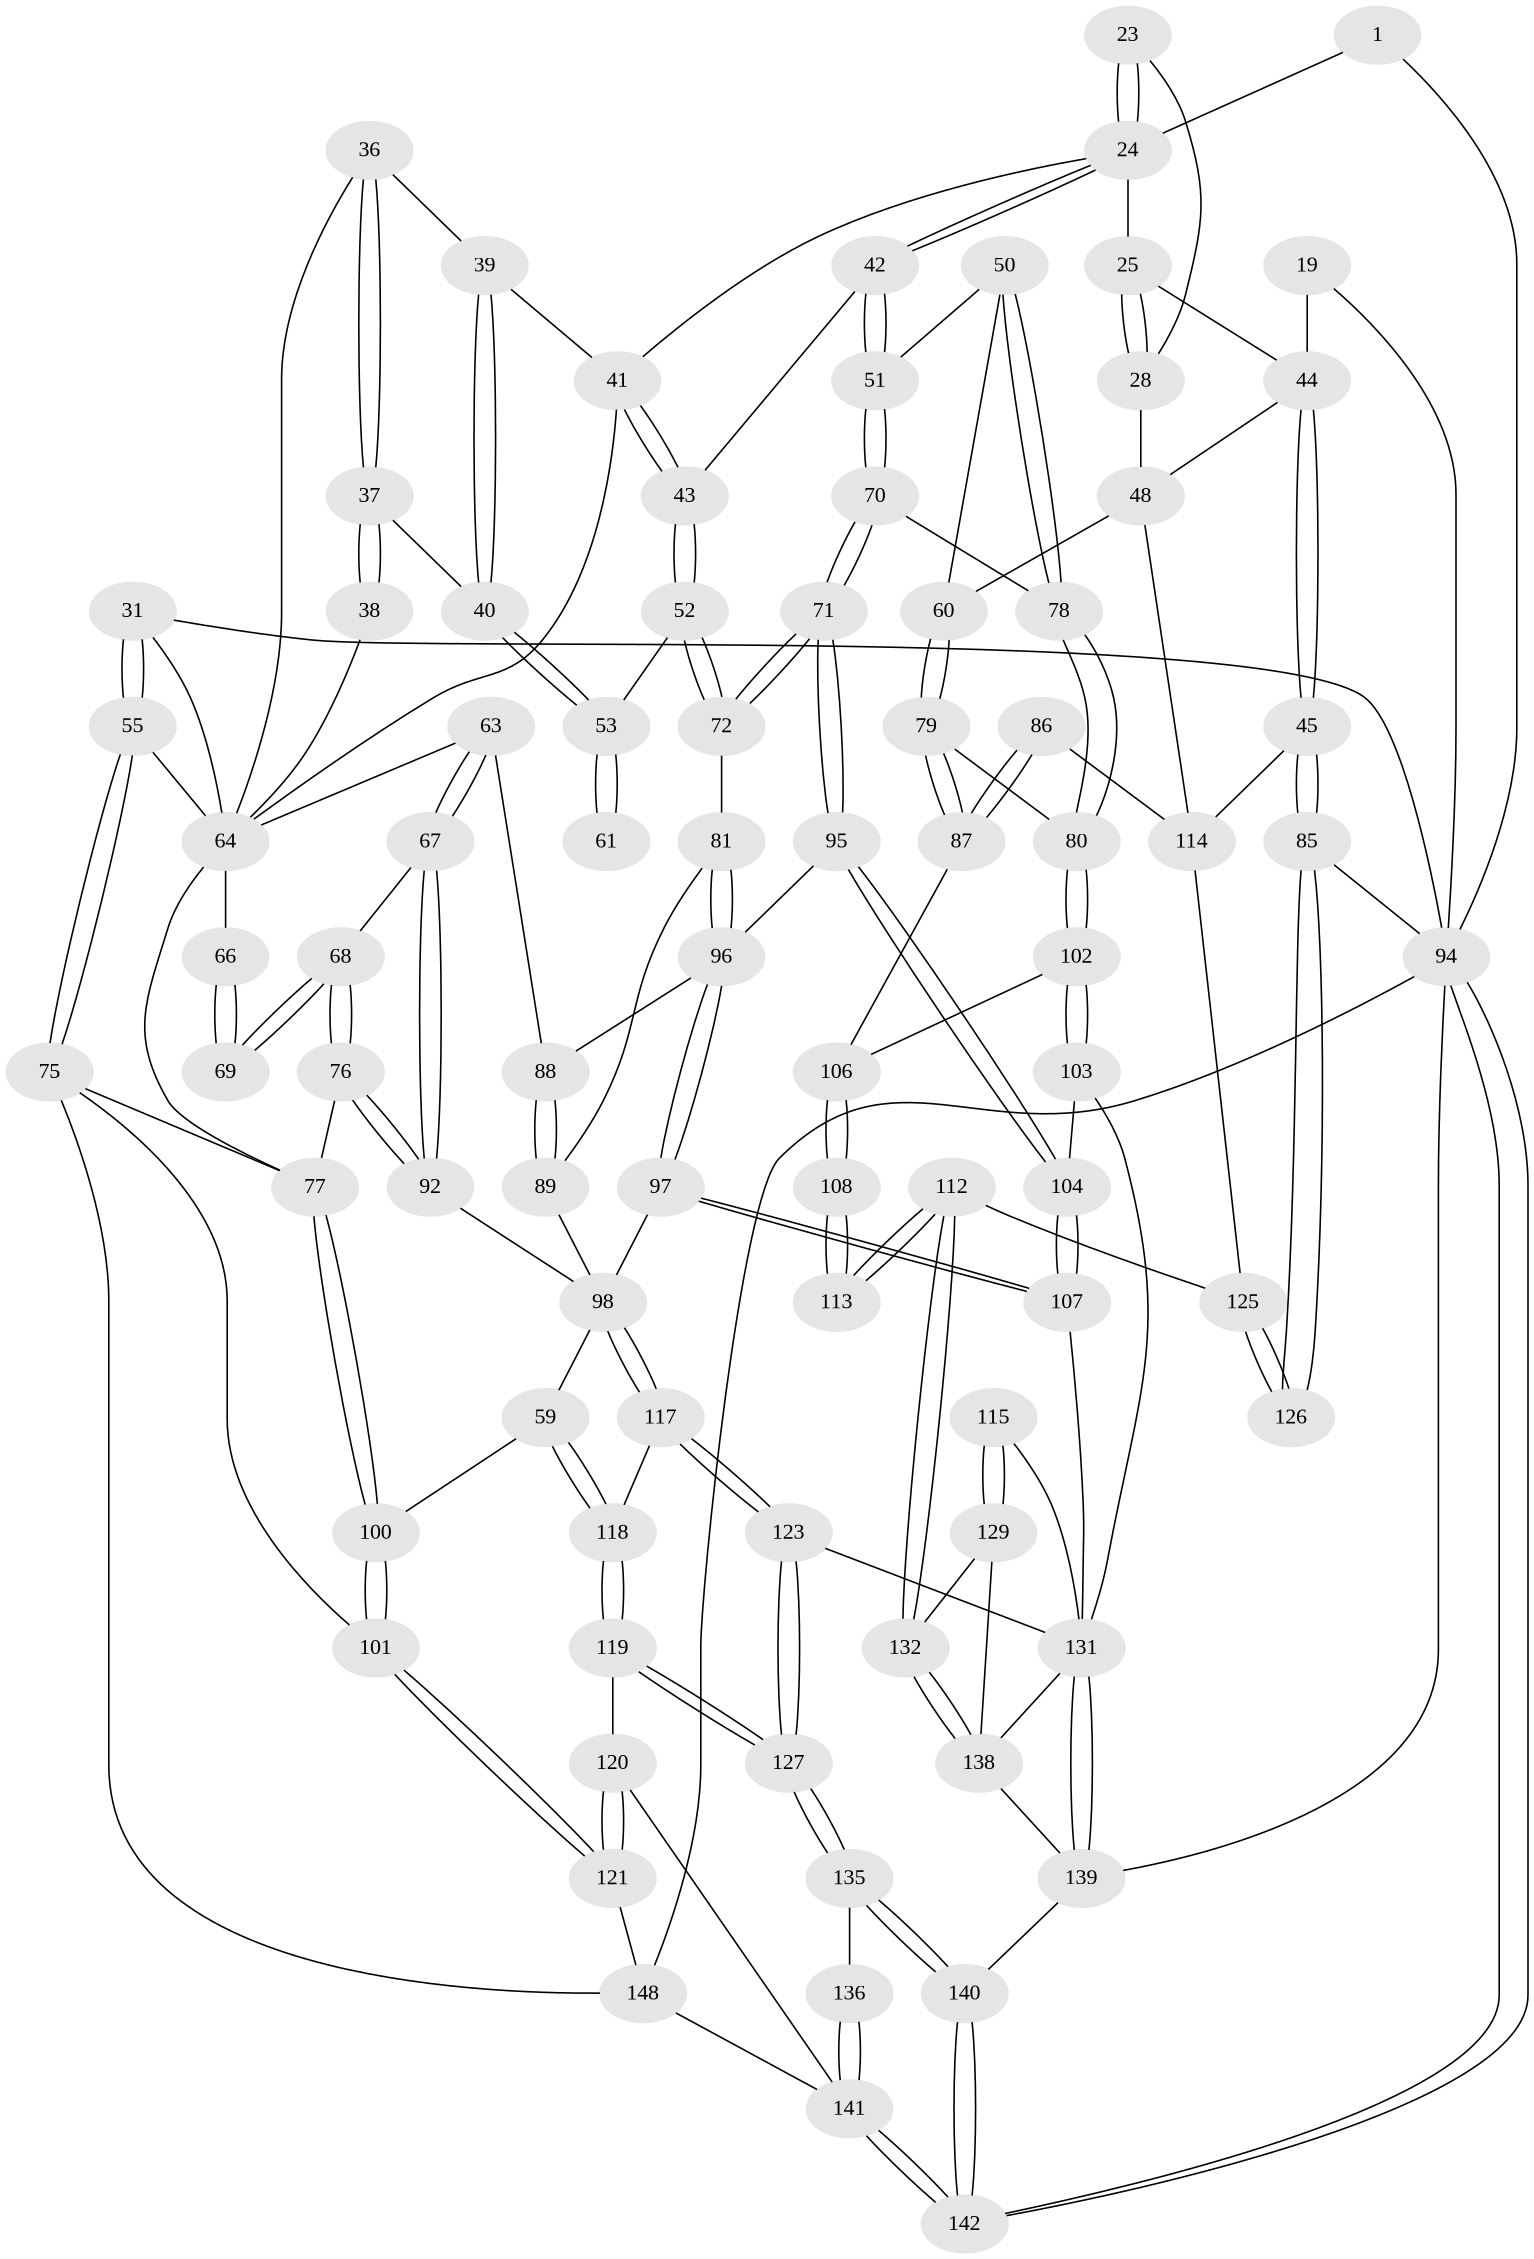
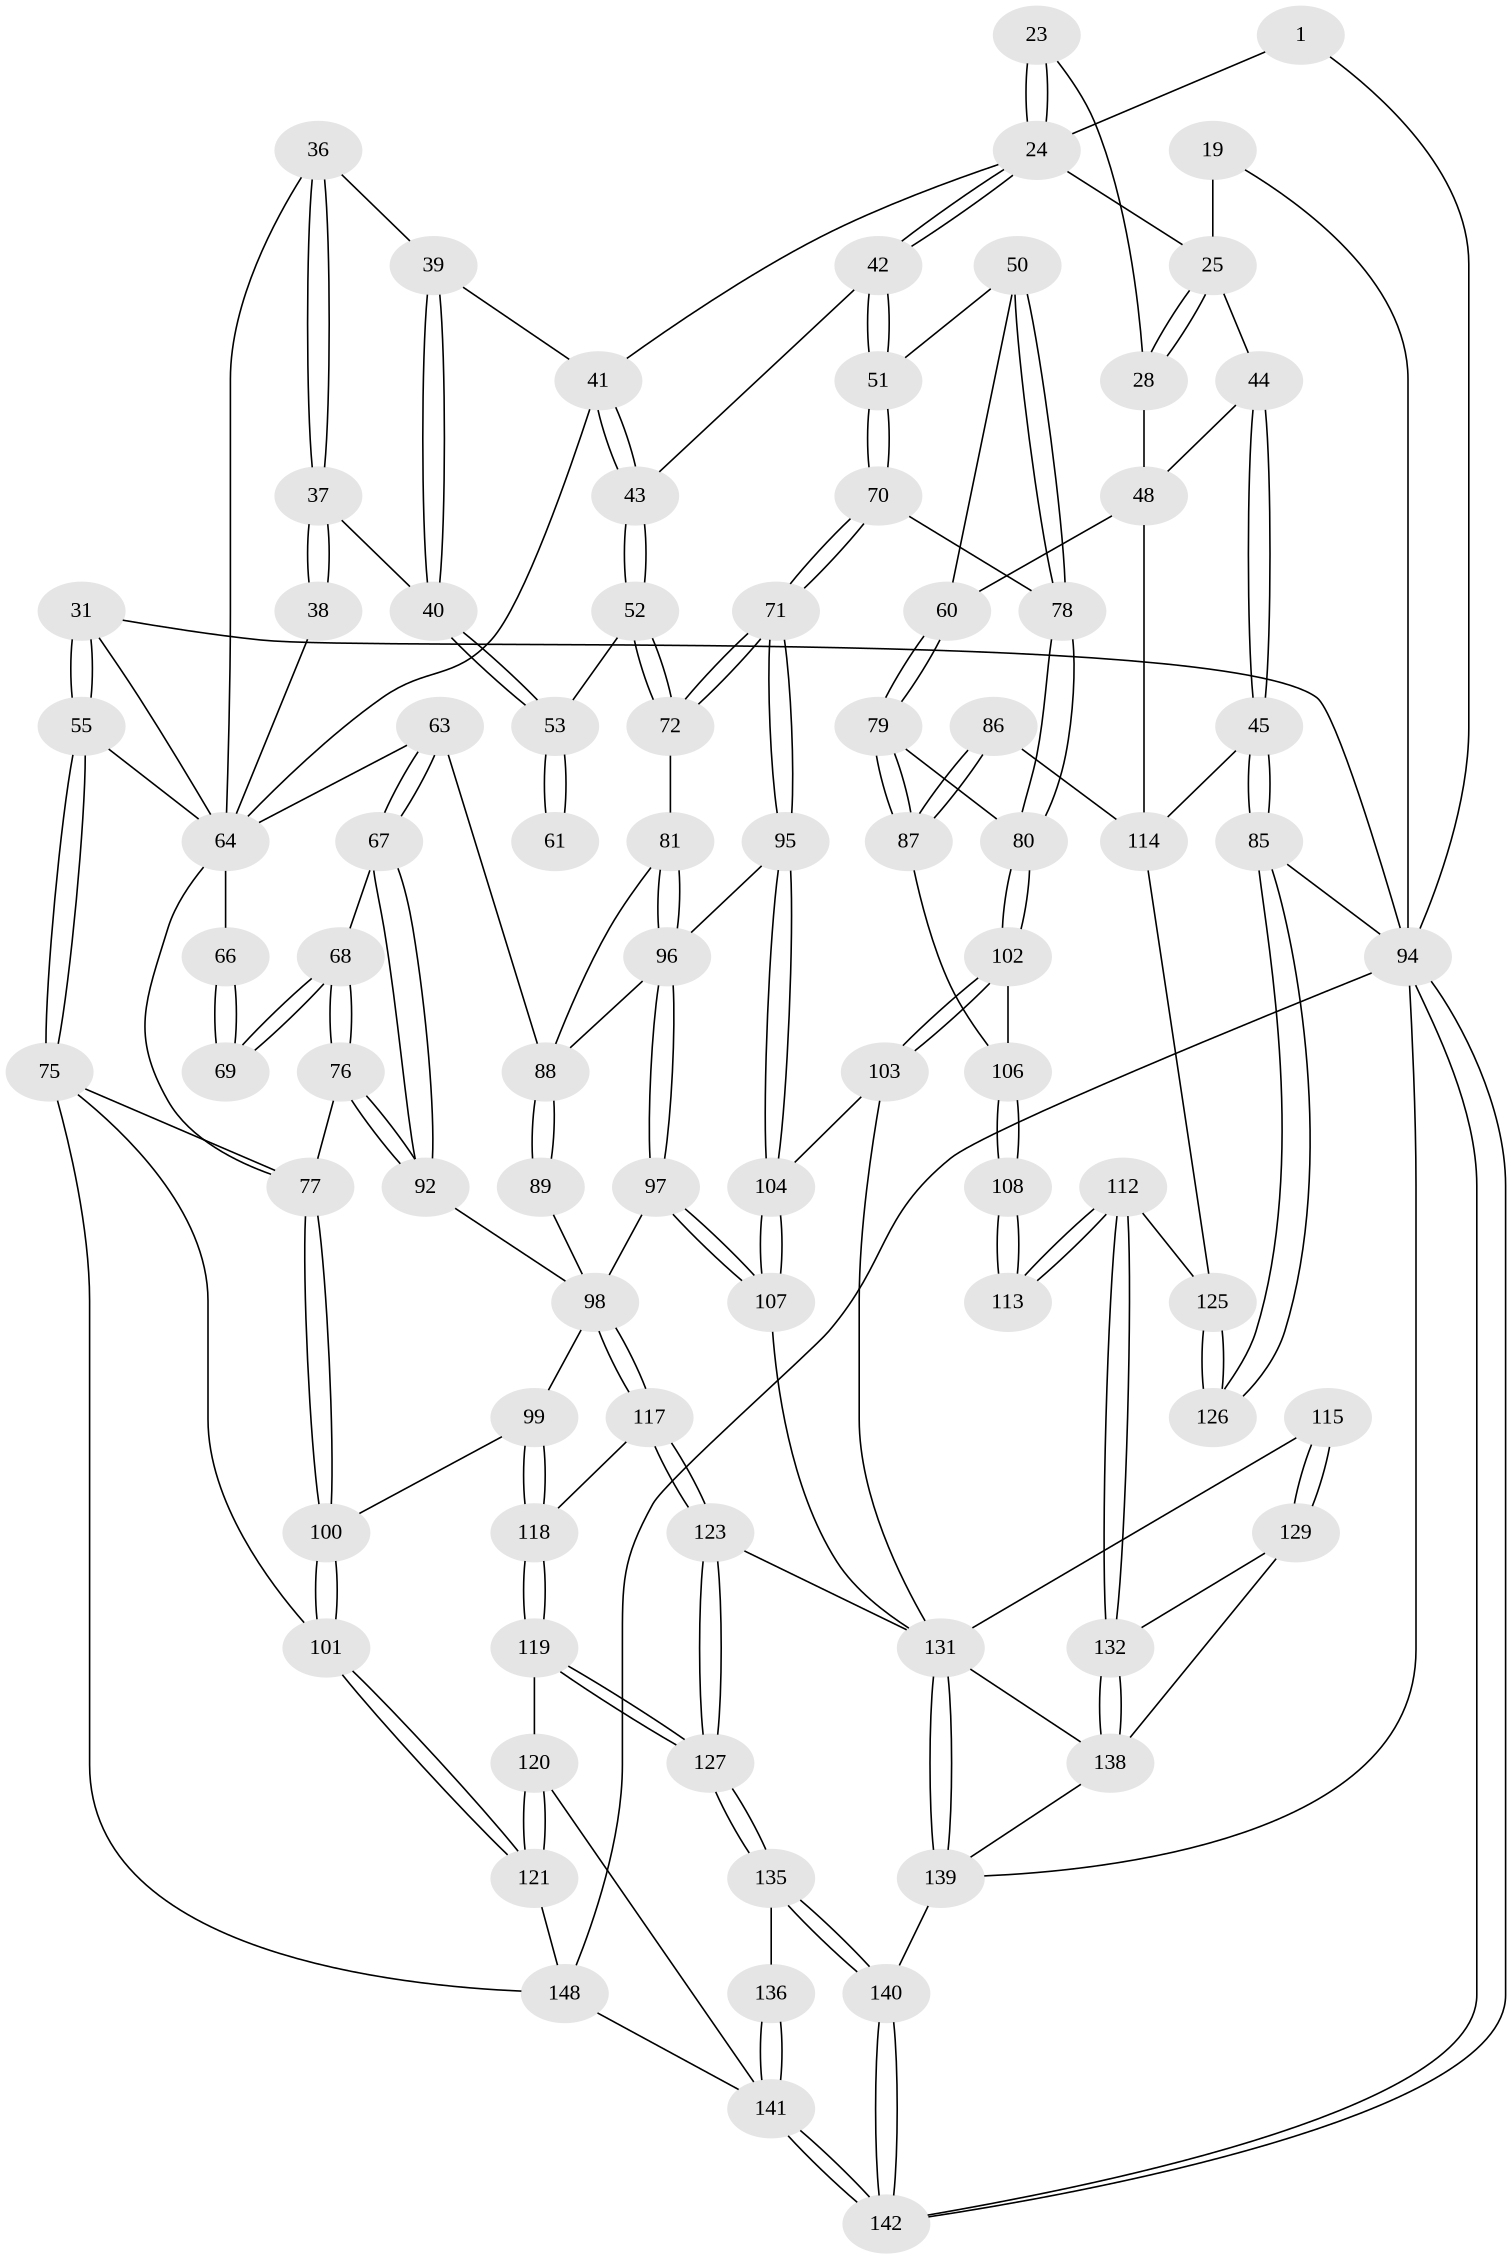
edge "19" -- "44": now "19" -- "25"
edge "81" -- "89": now "81" -- "88"
node "59": label "59" -> "99"
